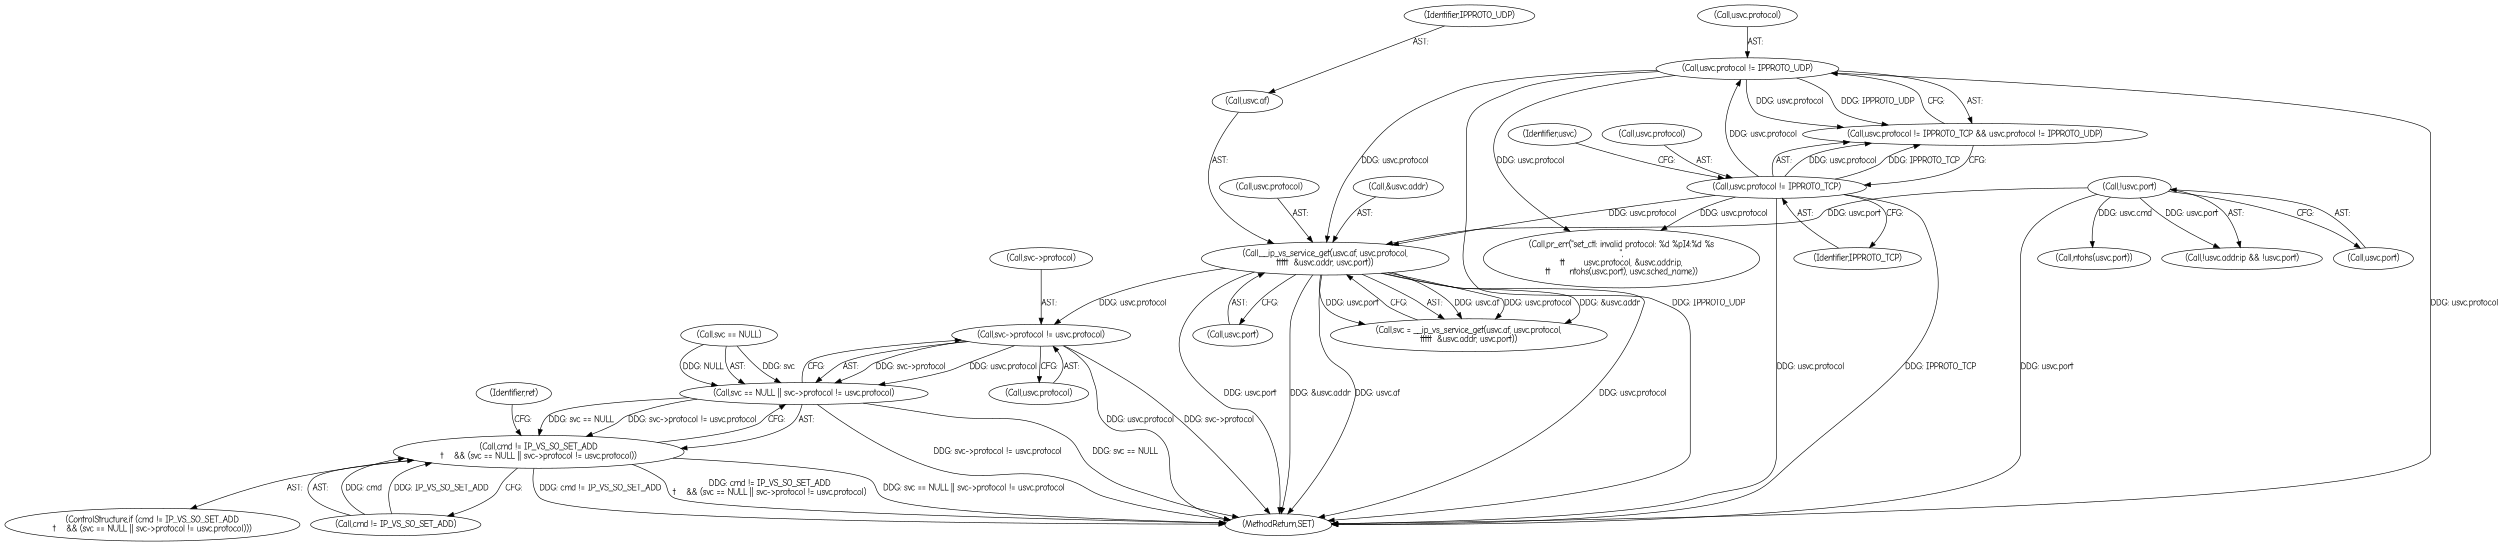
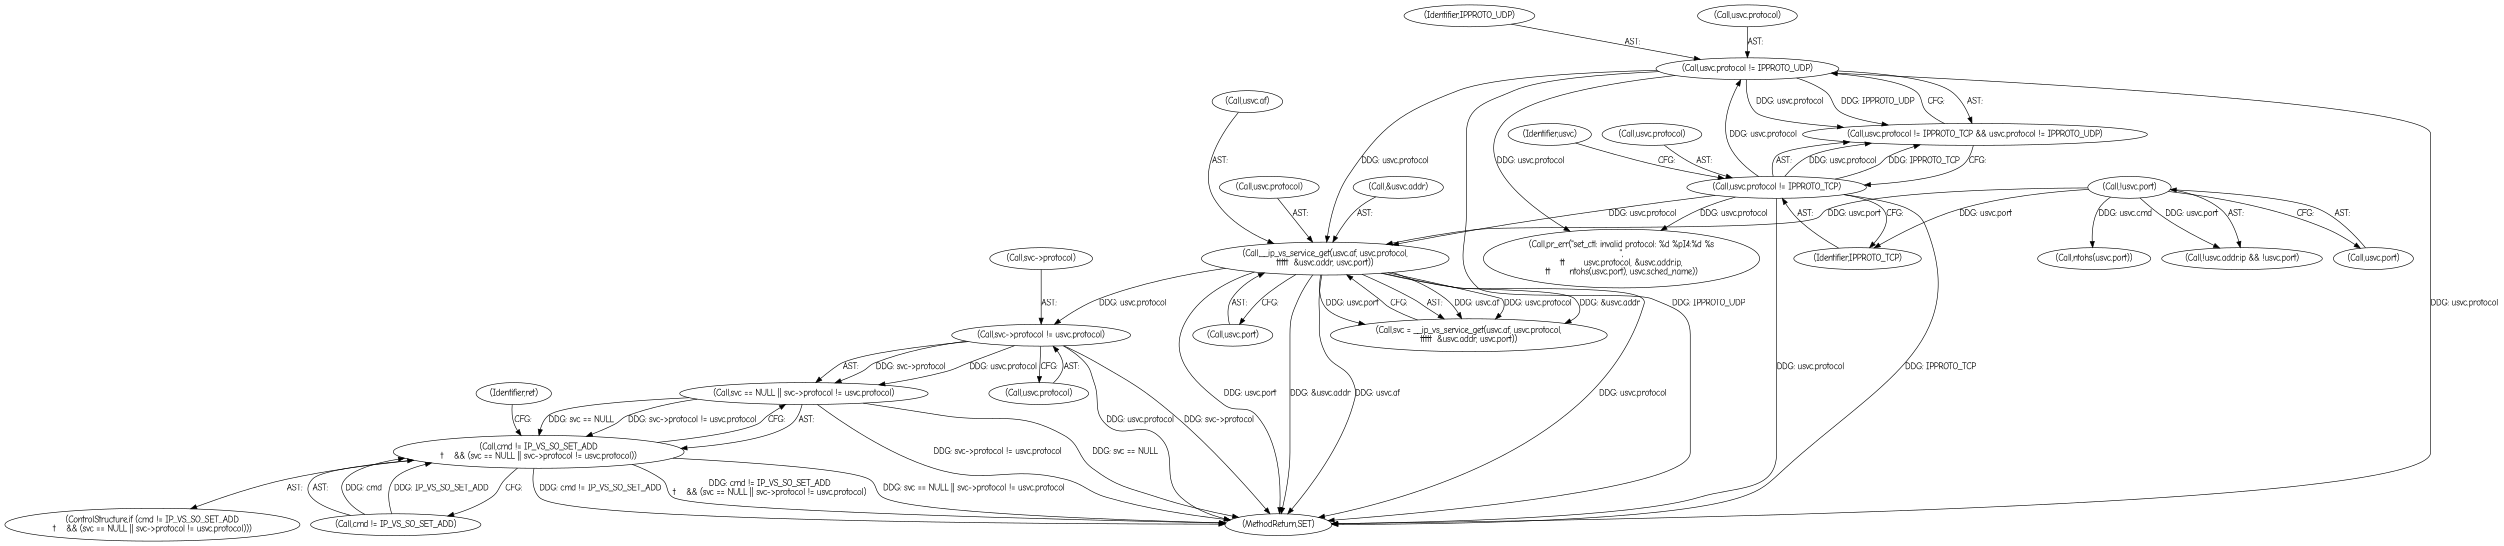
edge "(Identifier,IPPROTO_UDP)" -> "(Call,usvc.af)": now "(Identifier,IPPROTO_UDP)" -> "(Call,usvc.protocol != IPPROTO_UDP)"
node "(Call,svc == NULL)": removed
edge "(Call,svc == NULL || svc->protocol != usvc.protocol)" -> "(Call,svc->protocol != usvc.protocol)": removed, label "CFG:"
edge "(Call,!usvc.port)" -> "(MethodReturn,SET)": now "(Call,!usvc.port)" -> "(Identifier,IPPROTO_TCP)"
